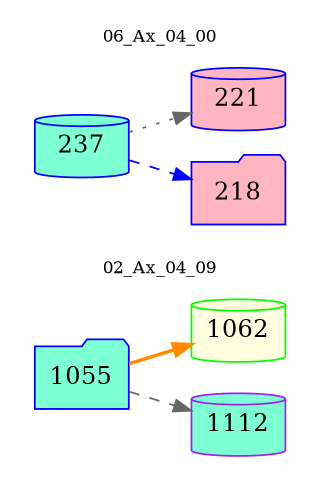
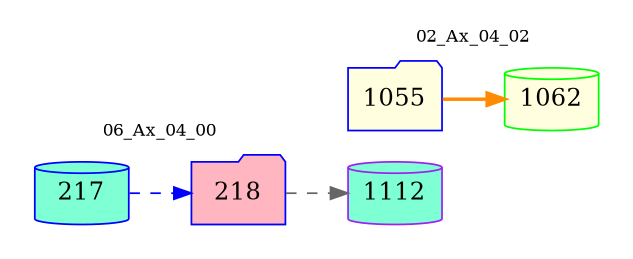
node "221": removed
node "237": label "237" -> "217"
cluster "02_Ax_04_09": label "02_Ax_04_09" -> "02_Ax_04_02"
node "1055": fillcolor aquamarine -> lightyellow
edge "1055" -> "1112": now "218" -> "1112"
